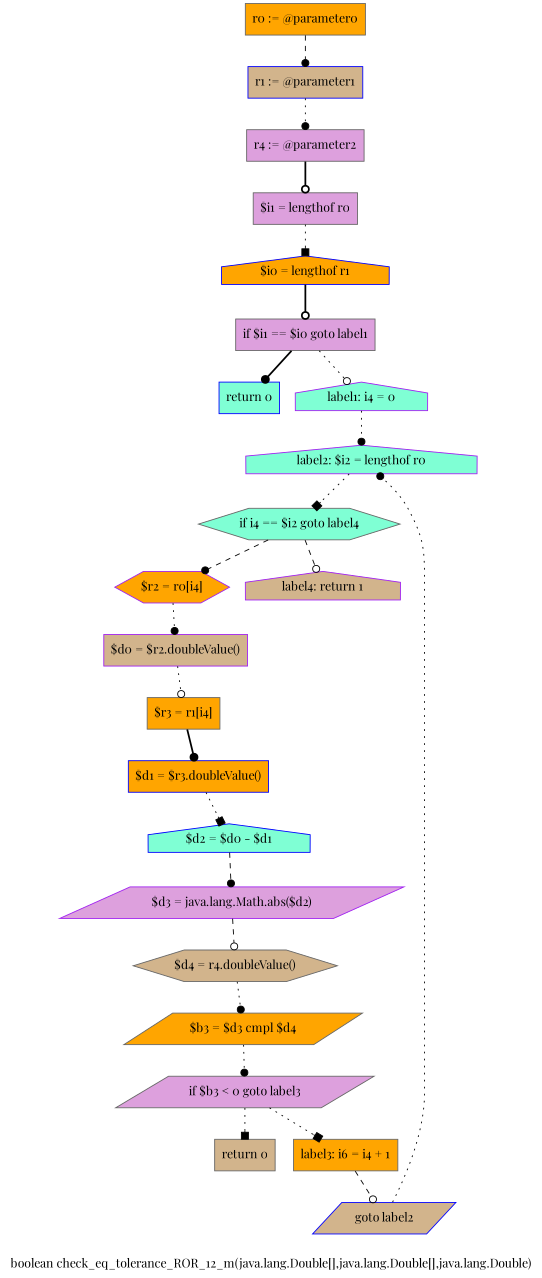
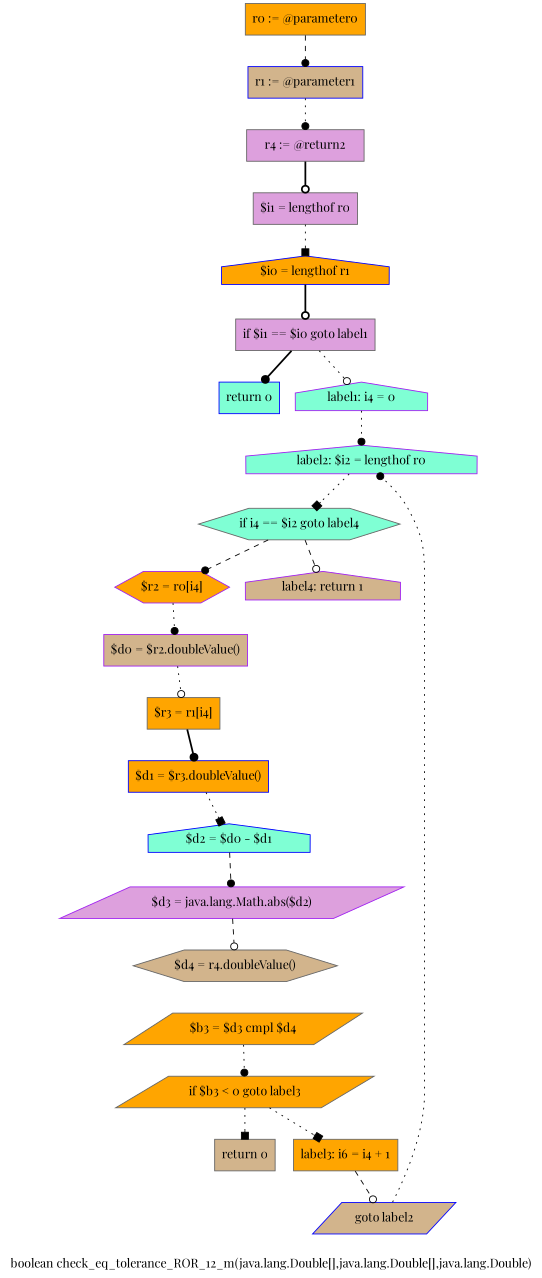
node "r4 := @parameter2": label "r4 := @parameter2" -> "r4 := @return2"
edge "$d4 = r4.doubleValue()" -> "$b3 = $d3 cmpl $d4": removed
node "if $b3 < 0 goto label3": fillcolor plum -> orange
